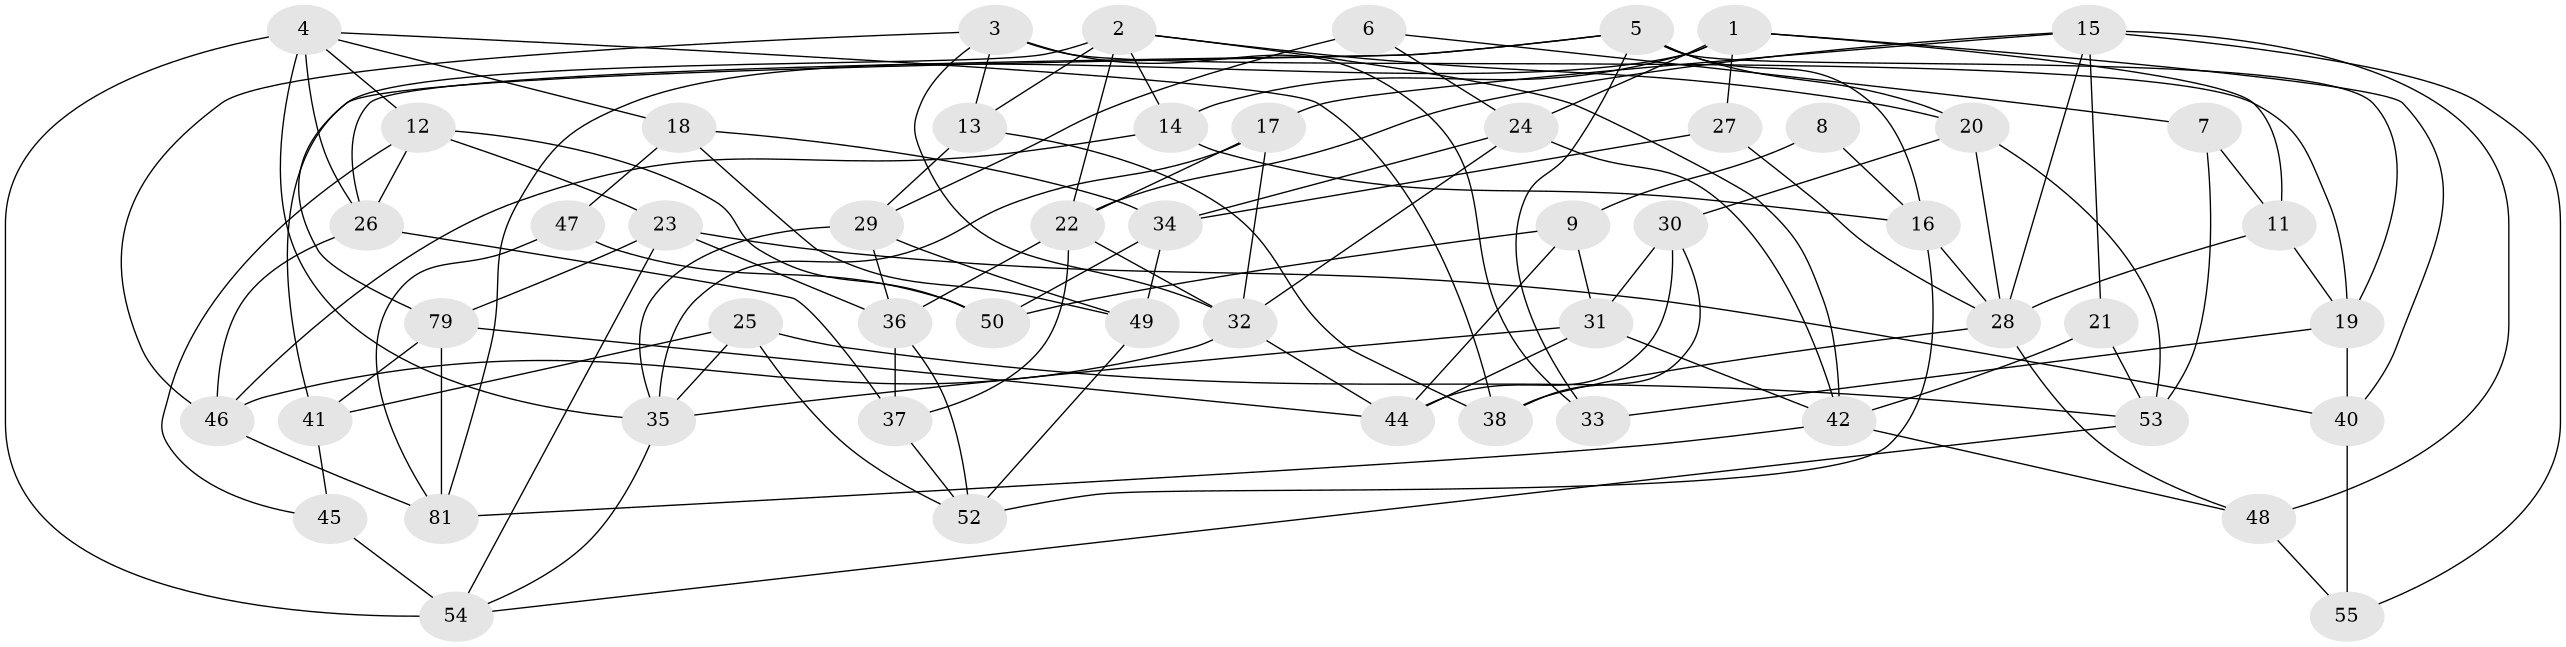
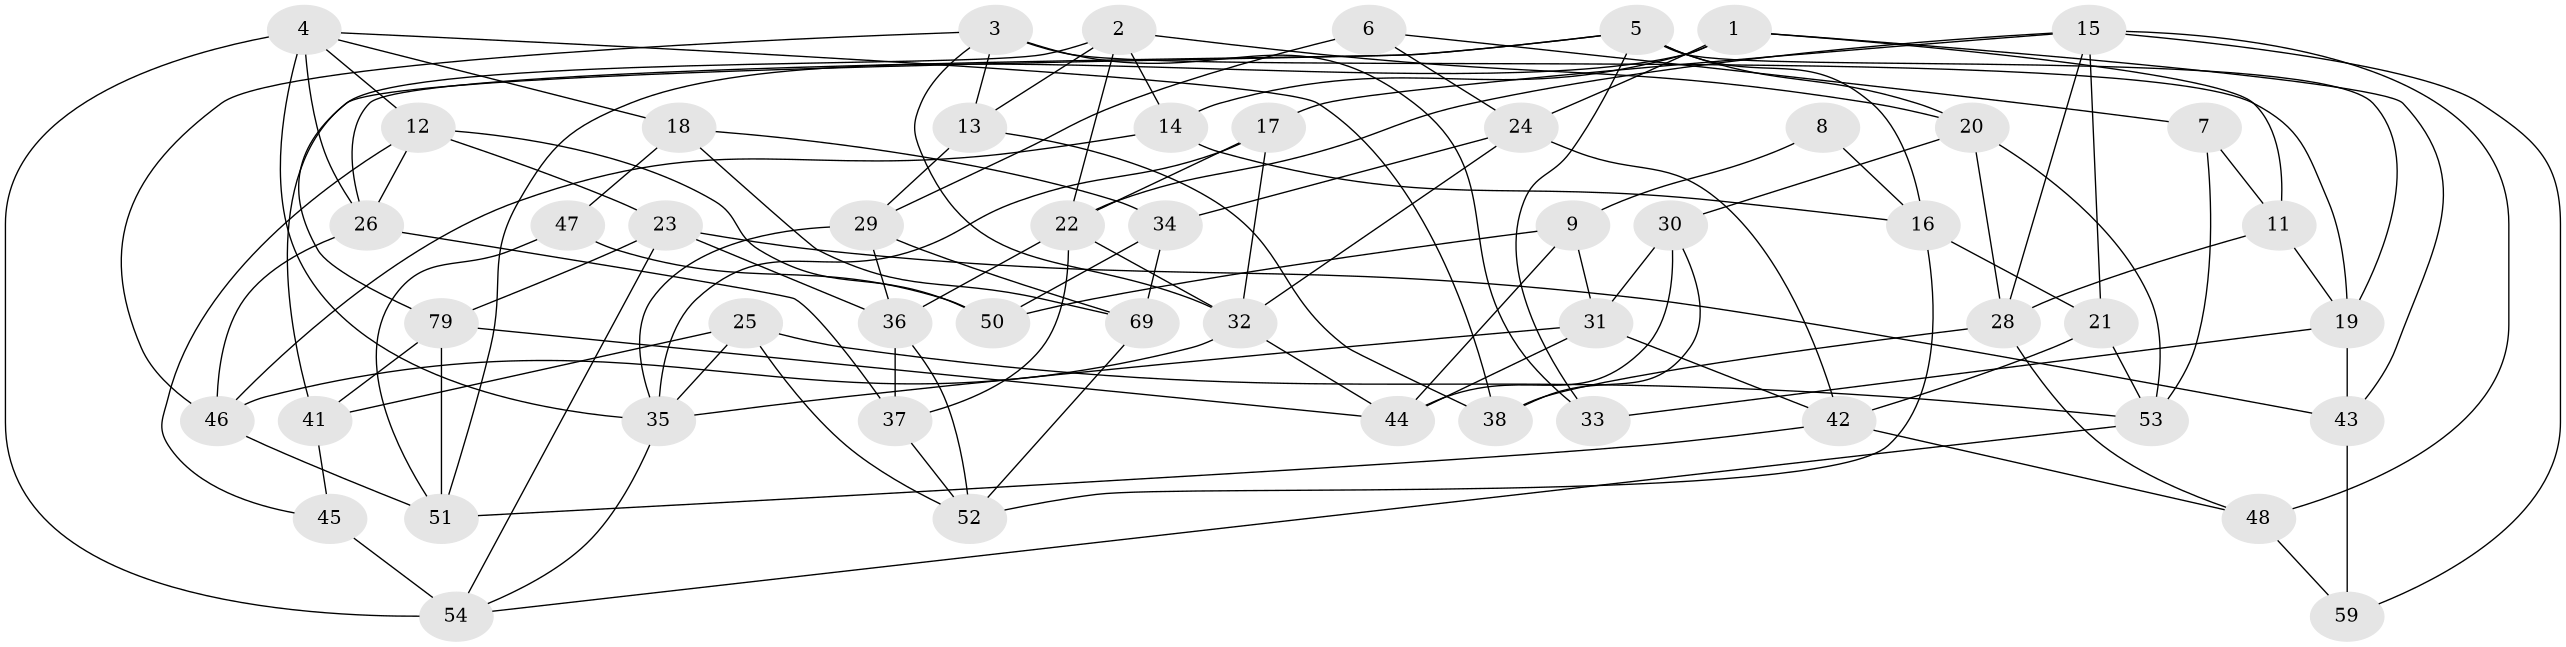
edge "2" -- "42": removed
node "27": removed
edge "16" -- "28": now "16" -- "21"
node "49": label "49" -> "69"
node "40": label "40" -> "43"
node "81": label "81" -> "51"
node "55": label "55" -> "59"
